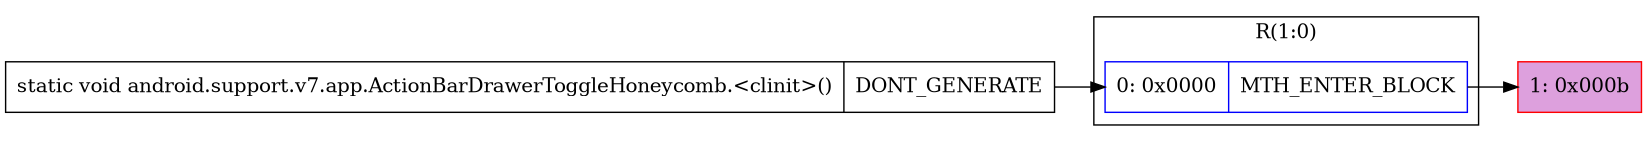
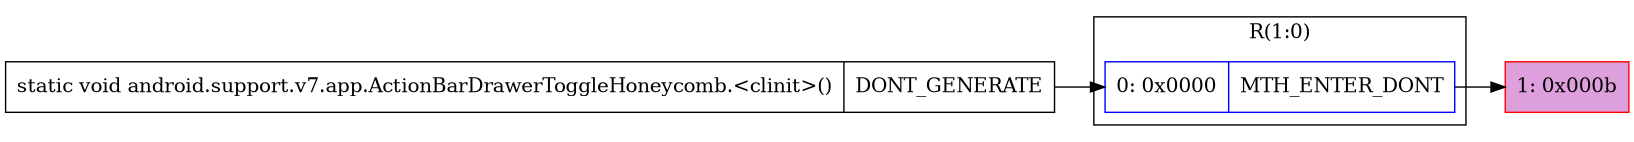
node "0: 0x0000": text "MTH_ENTER_BLOCK" -> "MTH_ENTER_DONT"
